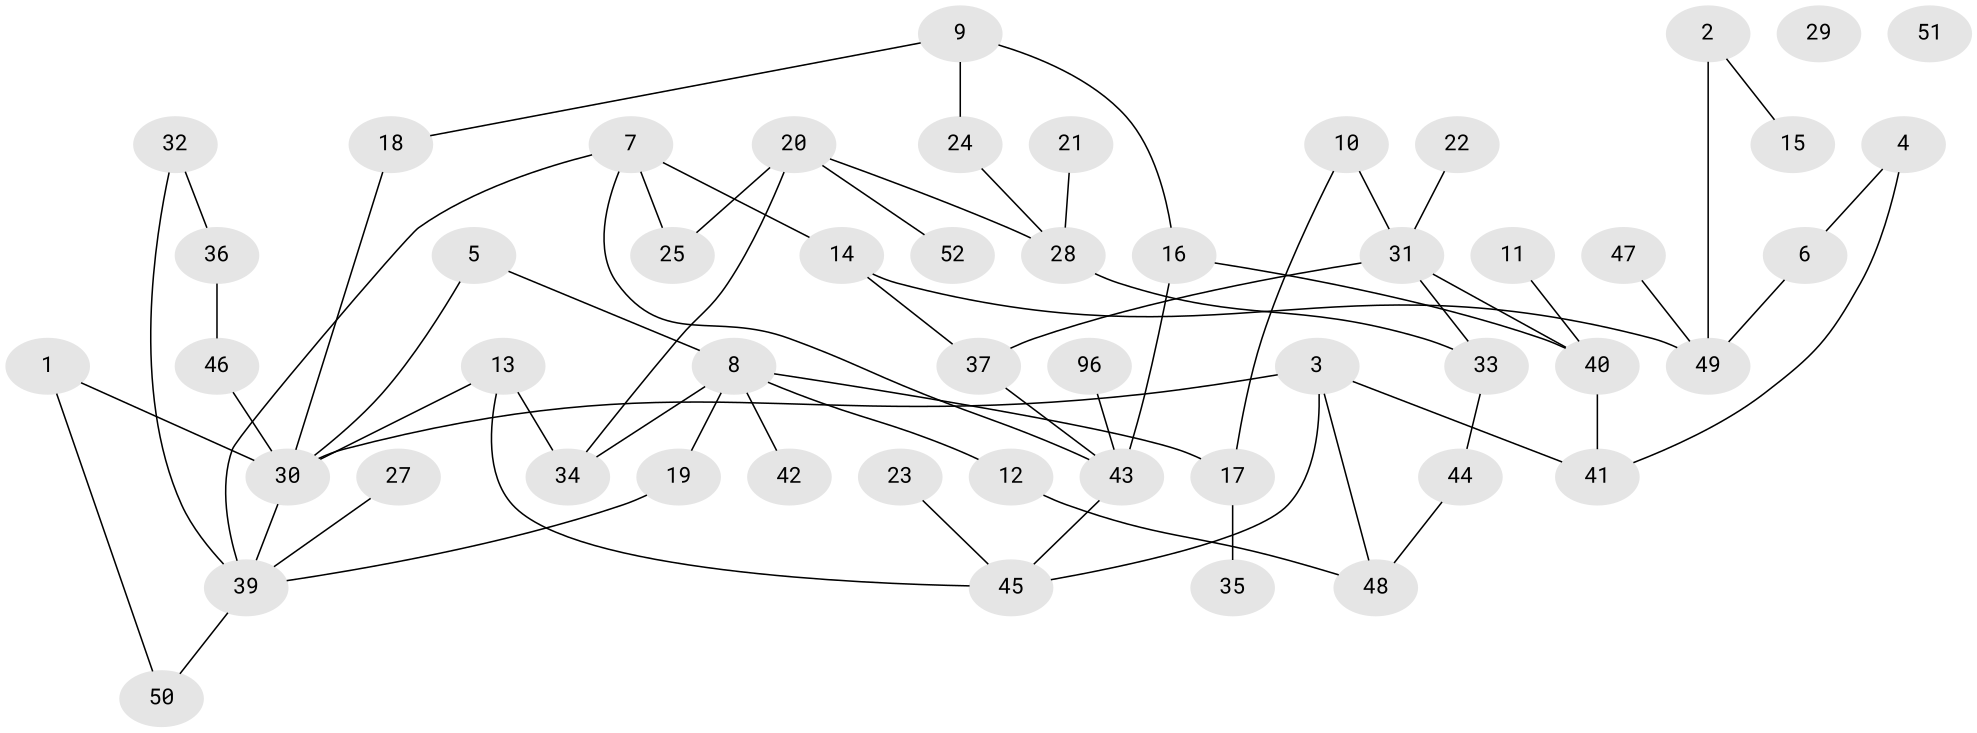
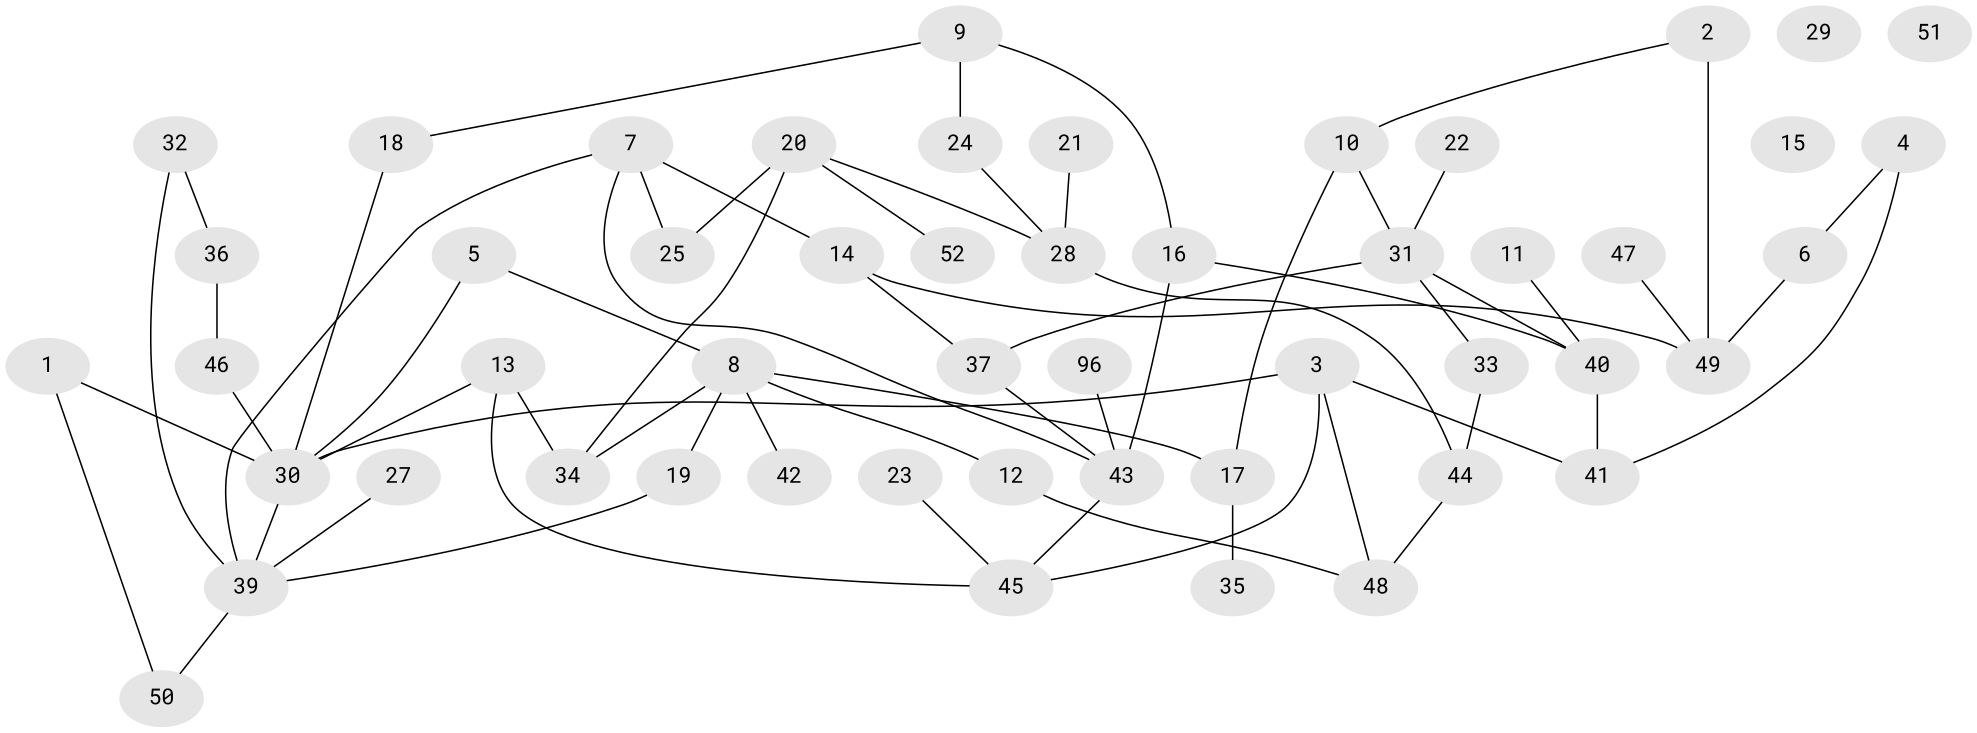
edge "2" -- "15": now "2" -- "10"
edge "28" -- "33": now "28" -- "44"
